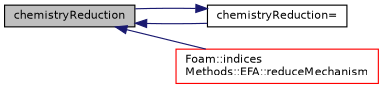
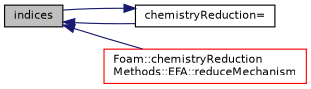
node "chemistryReduction": label "chemistryReduction" -> "indices"
node "Foam::indices Methods::EFA::reduceMechanism": label "Foam::indices Methods::EFA::reduceMechanism" -> "Foam::chemistryReduction Methods::EFA::reduceMechanism"
